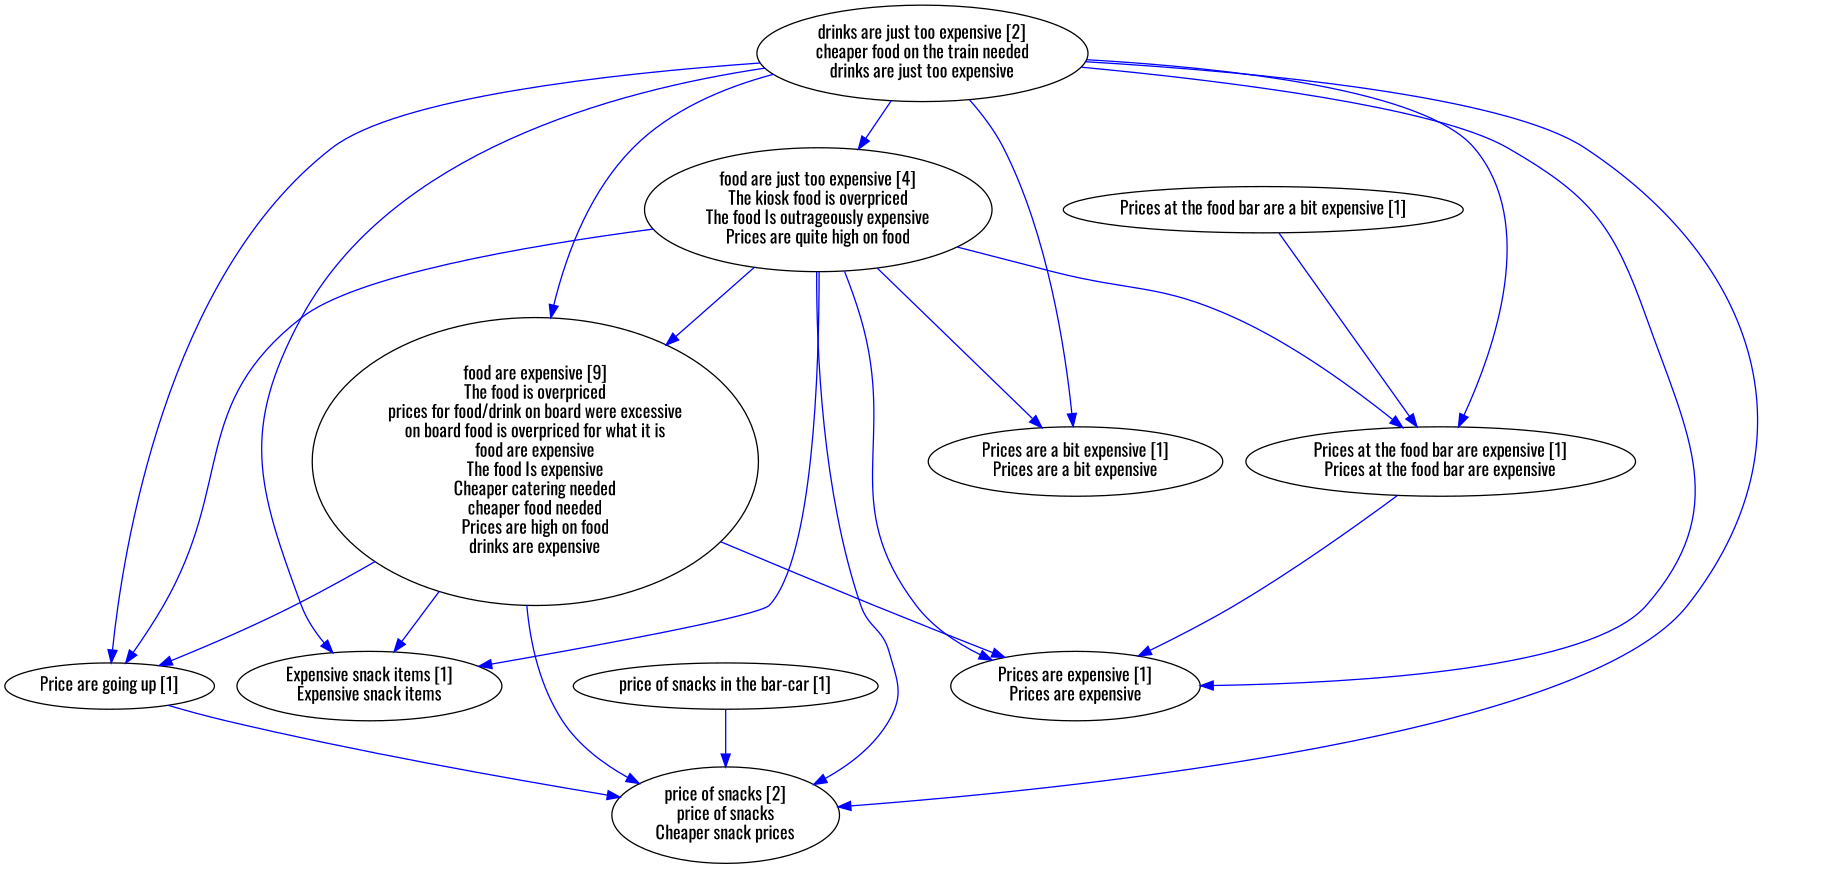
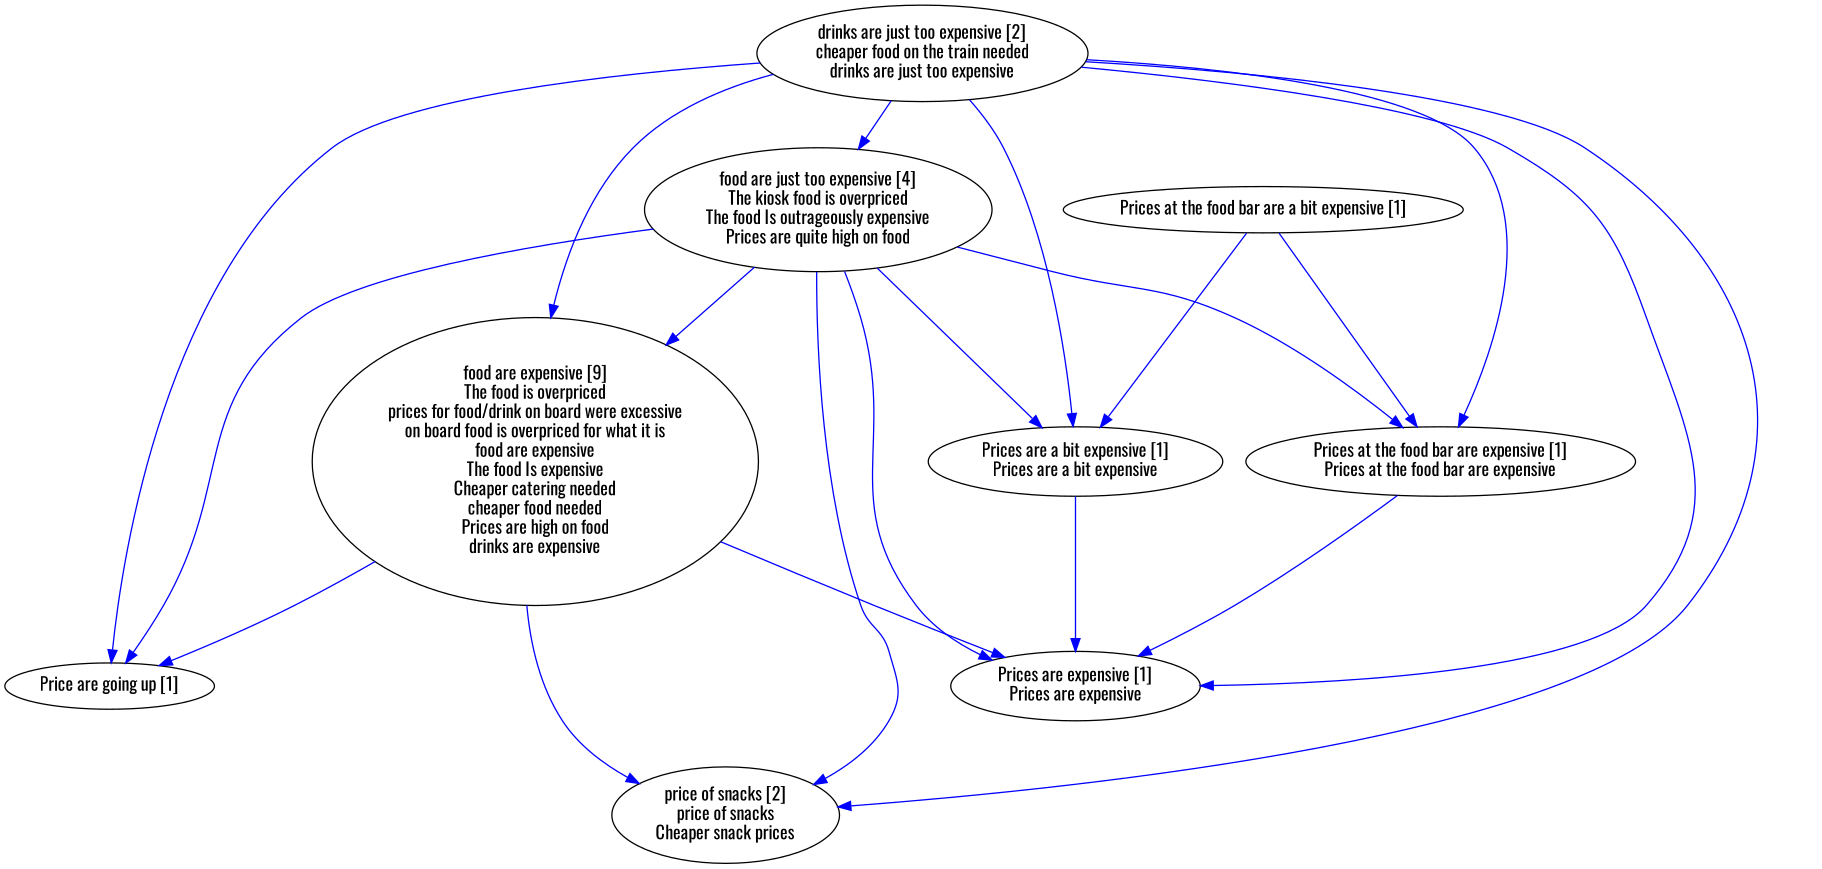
edge "Prices at the food bar are a bit expensive [1]" -> "Prices are a bit expensive [1] Prices are a bit expensive": added
edge "Prices are a bit expensive [1] Prices are a bit expensive" -> "Prices are expensive [1] Prices are expensive": added
node "Expensive snack items [1] Expensive snack items": removed
node "price of snacks in the bar-car [1]": removed
edge "Price are going up [1]" -> "price of snacks [2] price of snacks Cheaper snack prices": removed
